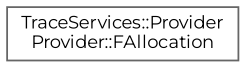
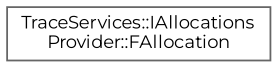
node "TraceServices::Provider Provider::FAllocation": label "TraceServices::Provider Provider::FAllocation" -> "TraceServices::IAllocations Provider::FAllocation"
